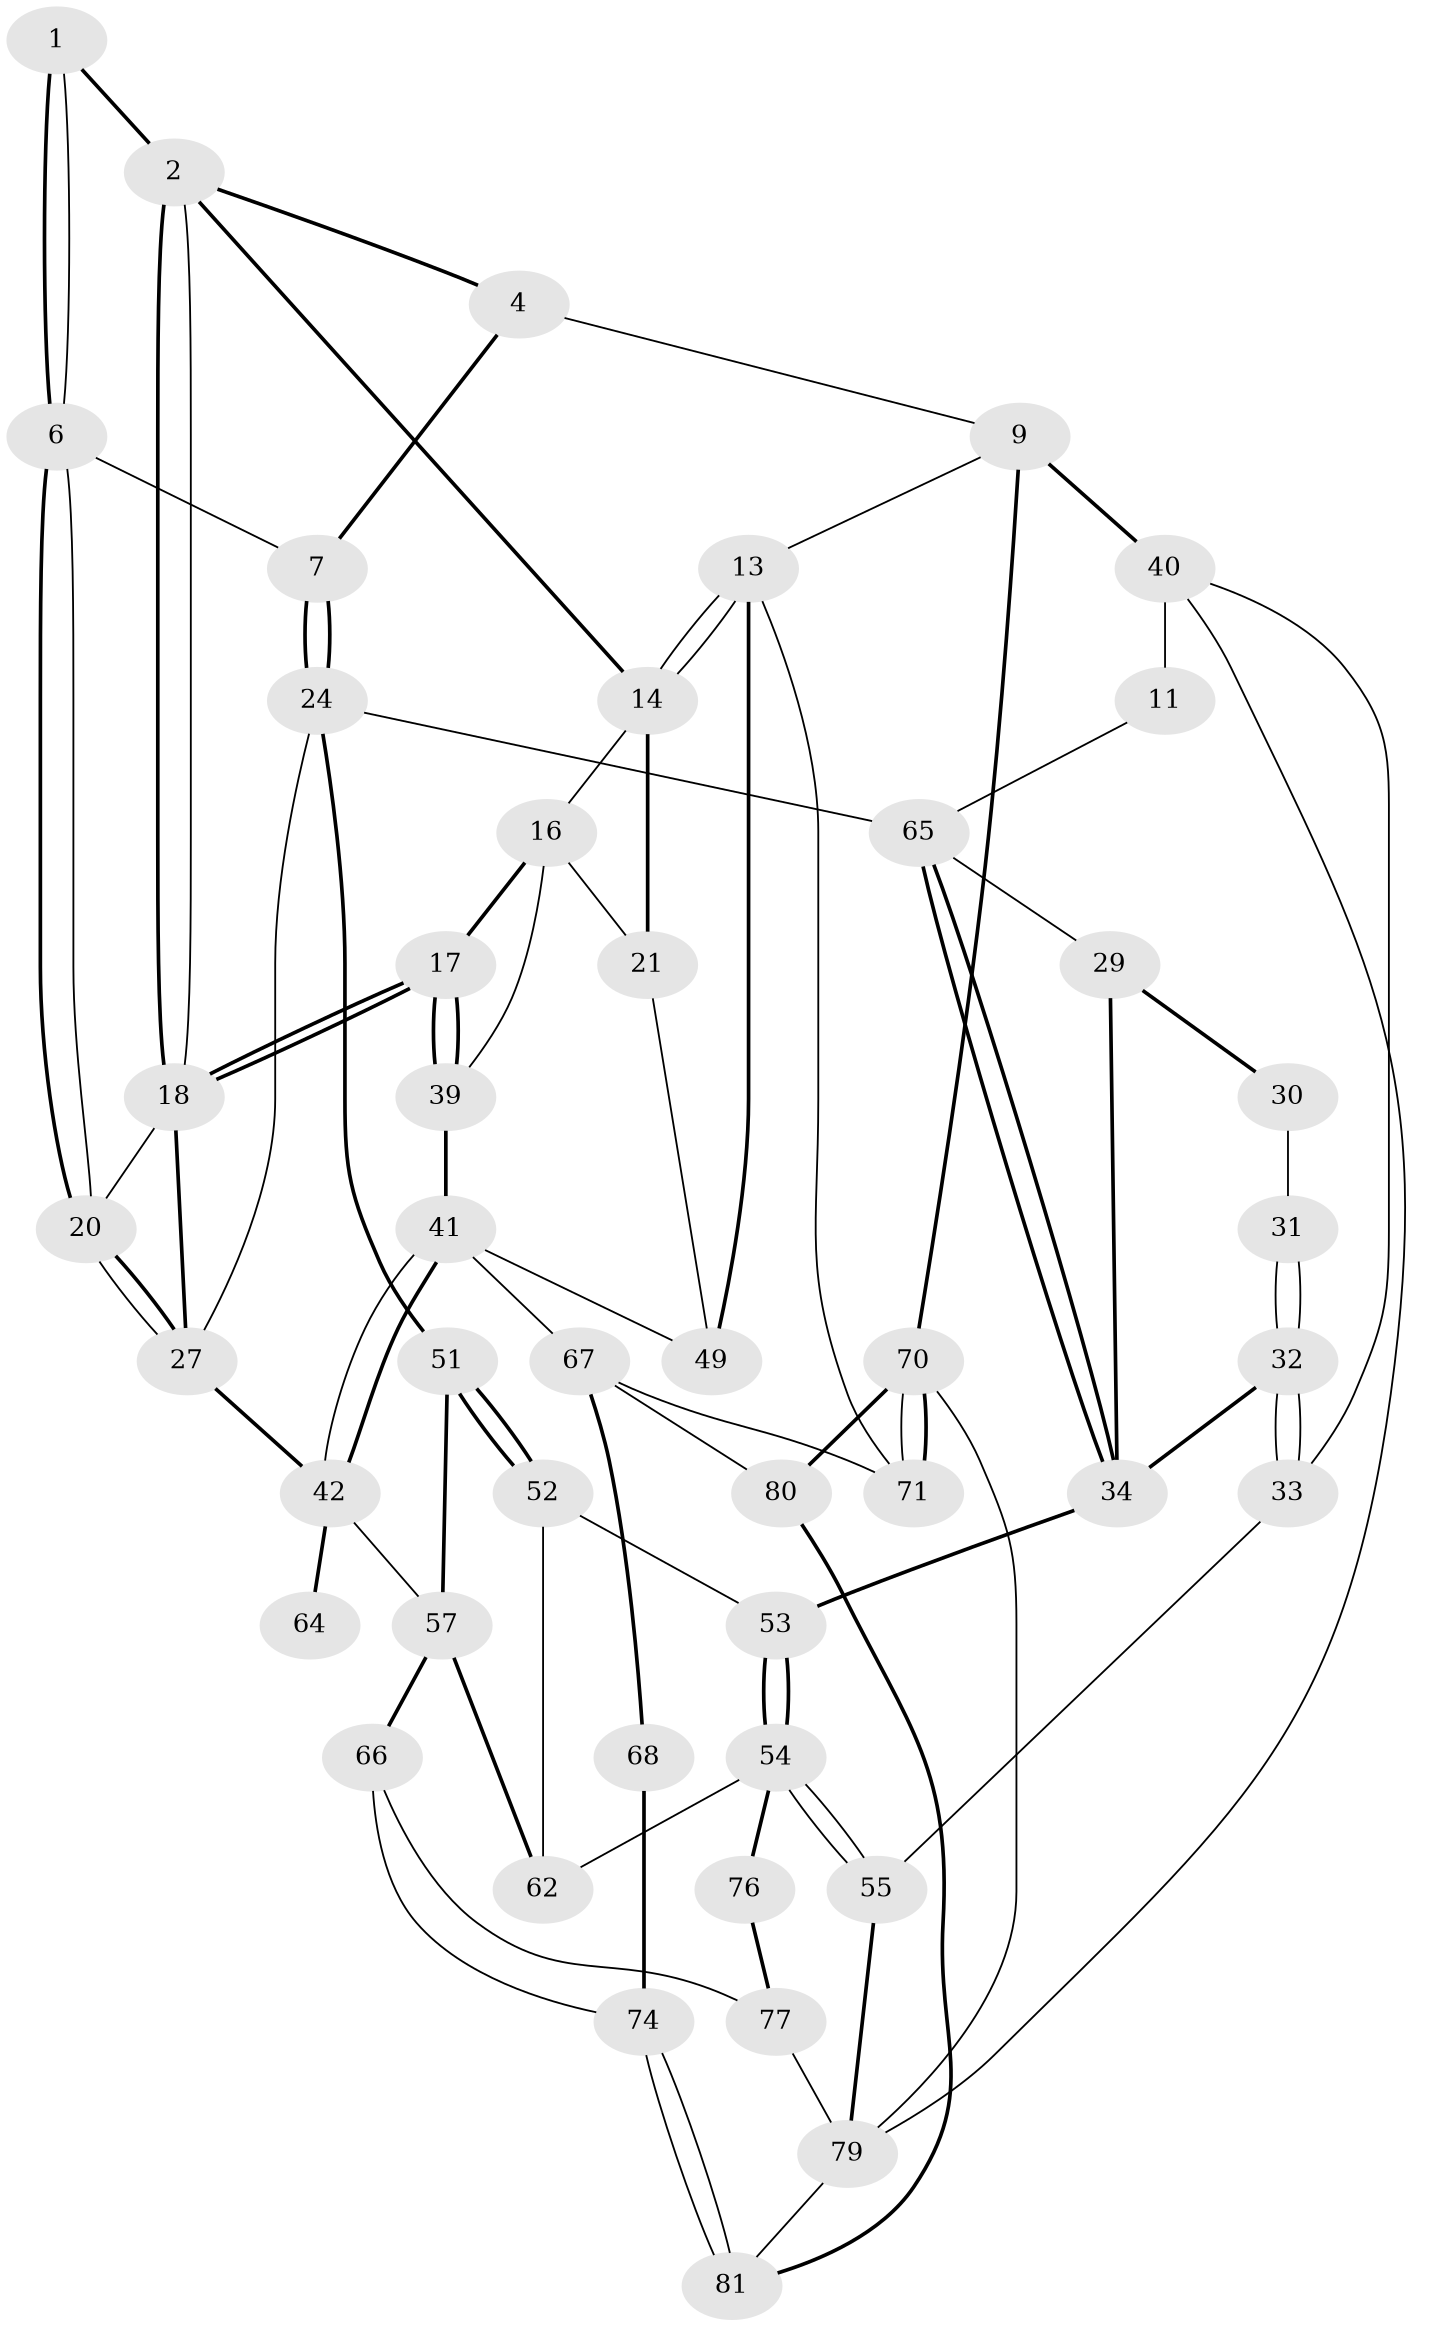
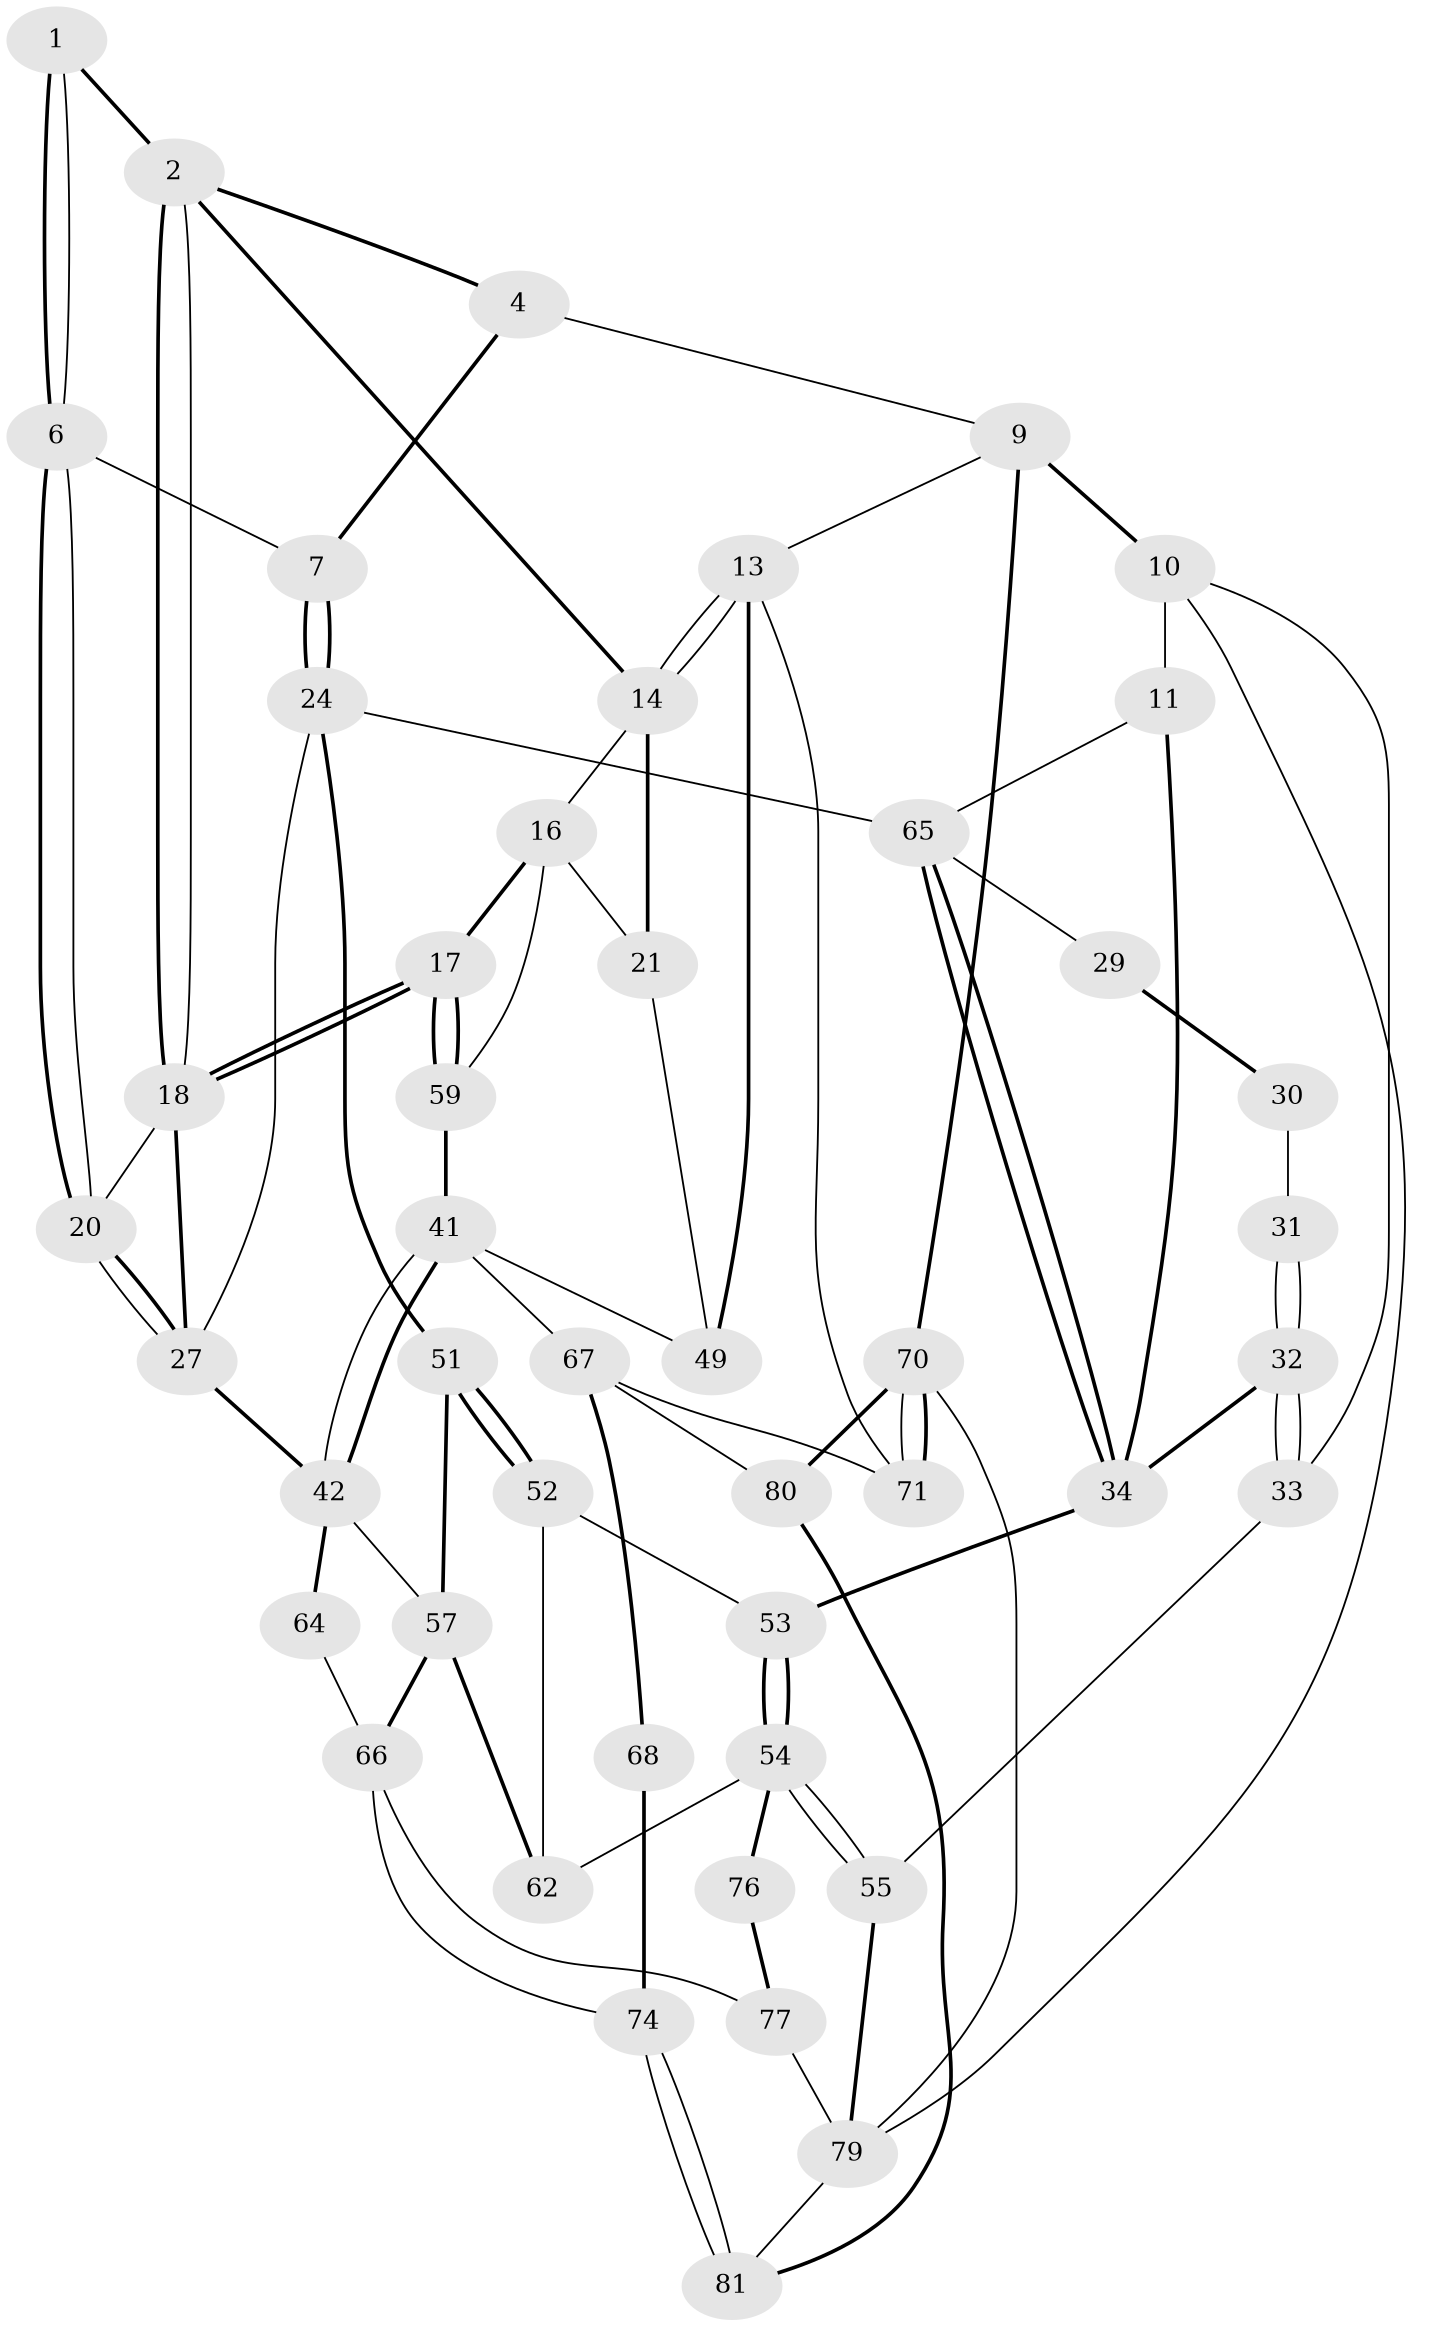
node "40": label "40" -> "10"
node "39": label "39" -> "59"
edge "29" -- "34": now "11" -- "34"
edge "64" -- "66": added
